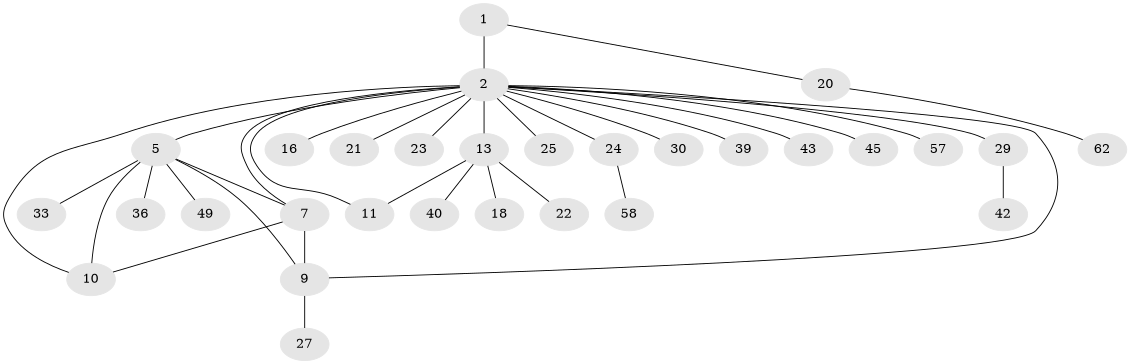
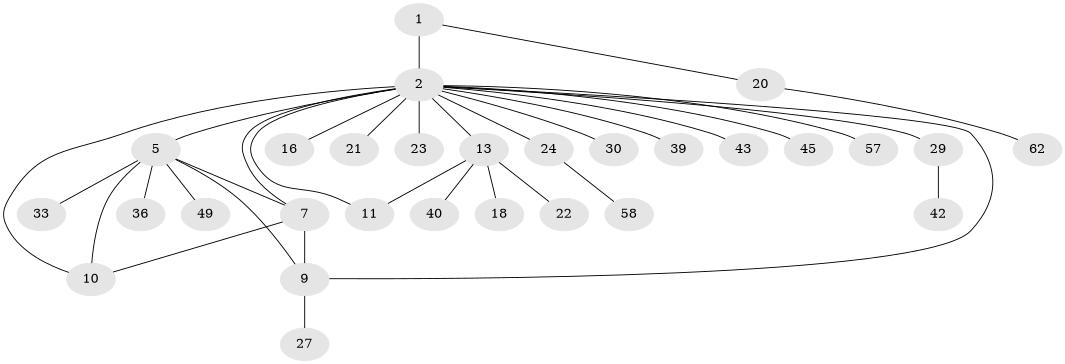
node "25": removed
